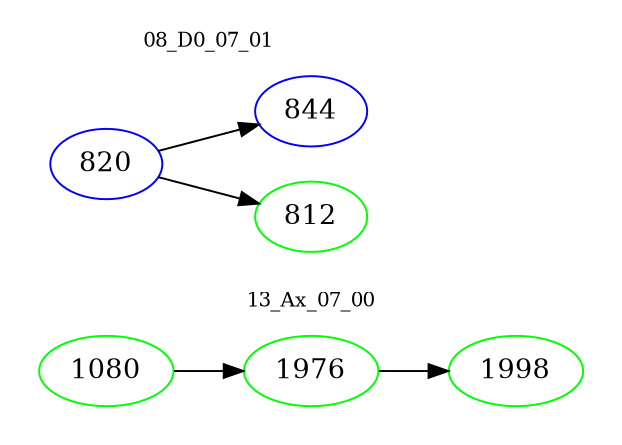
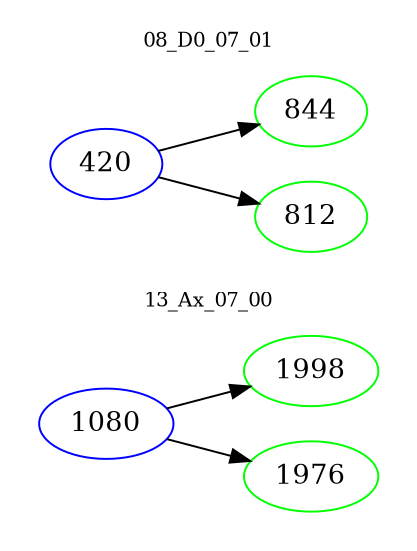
node "844": color blue -> green
node "820": label "820" -> "420"
node "1080": color green -> blue
edge "1976" -> "1998": now "1080" -> "1998"
